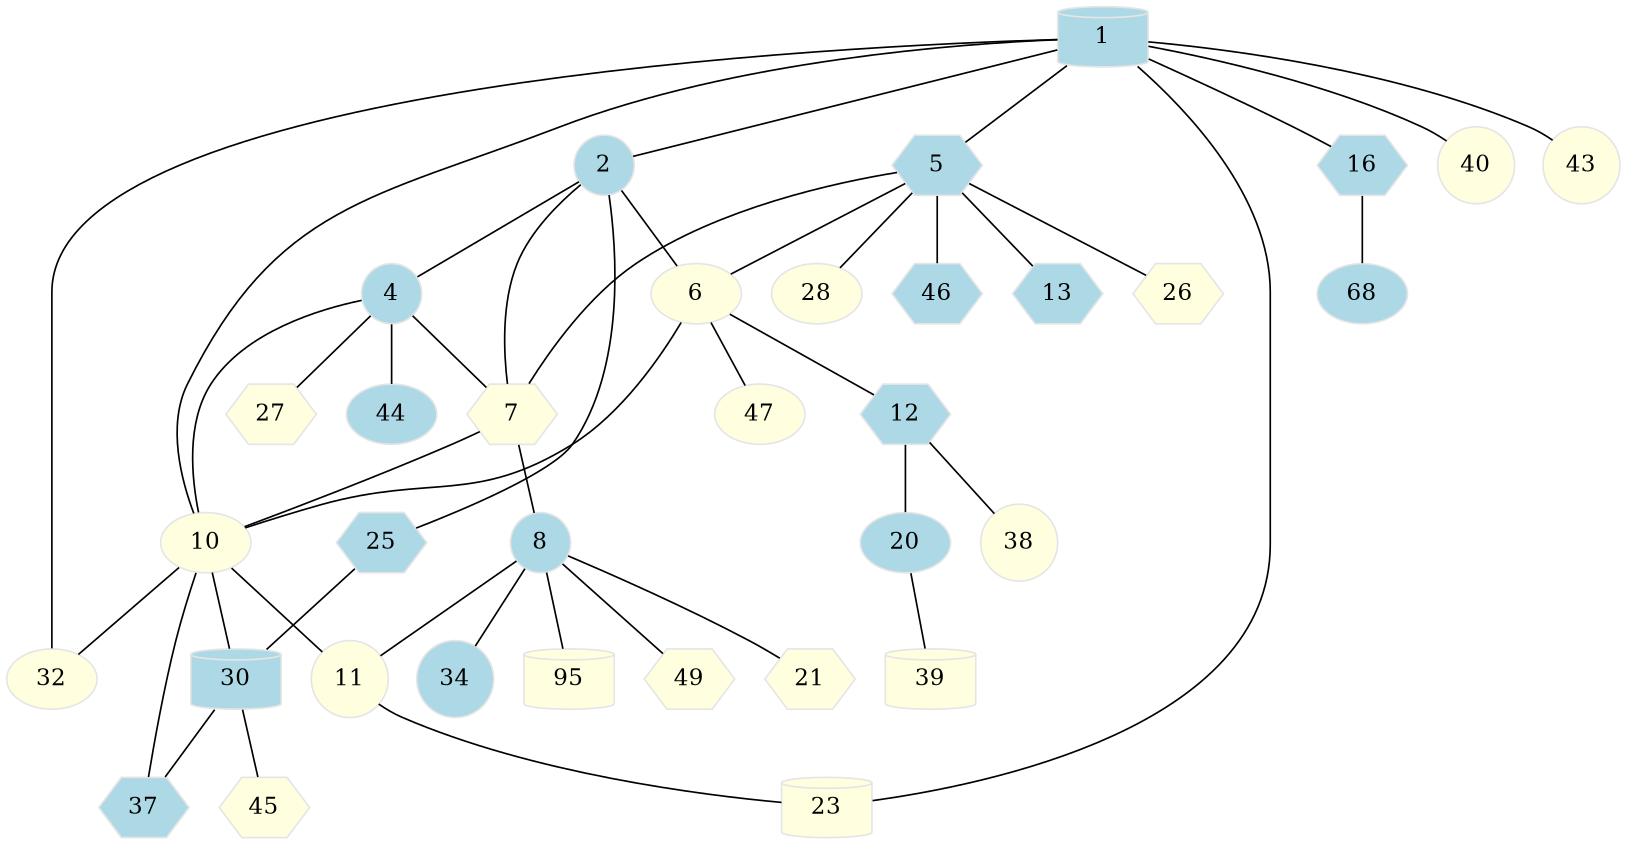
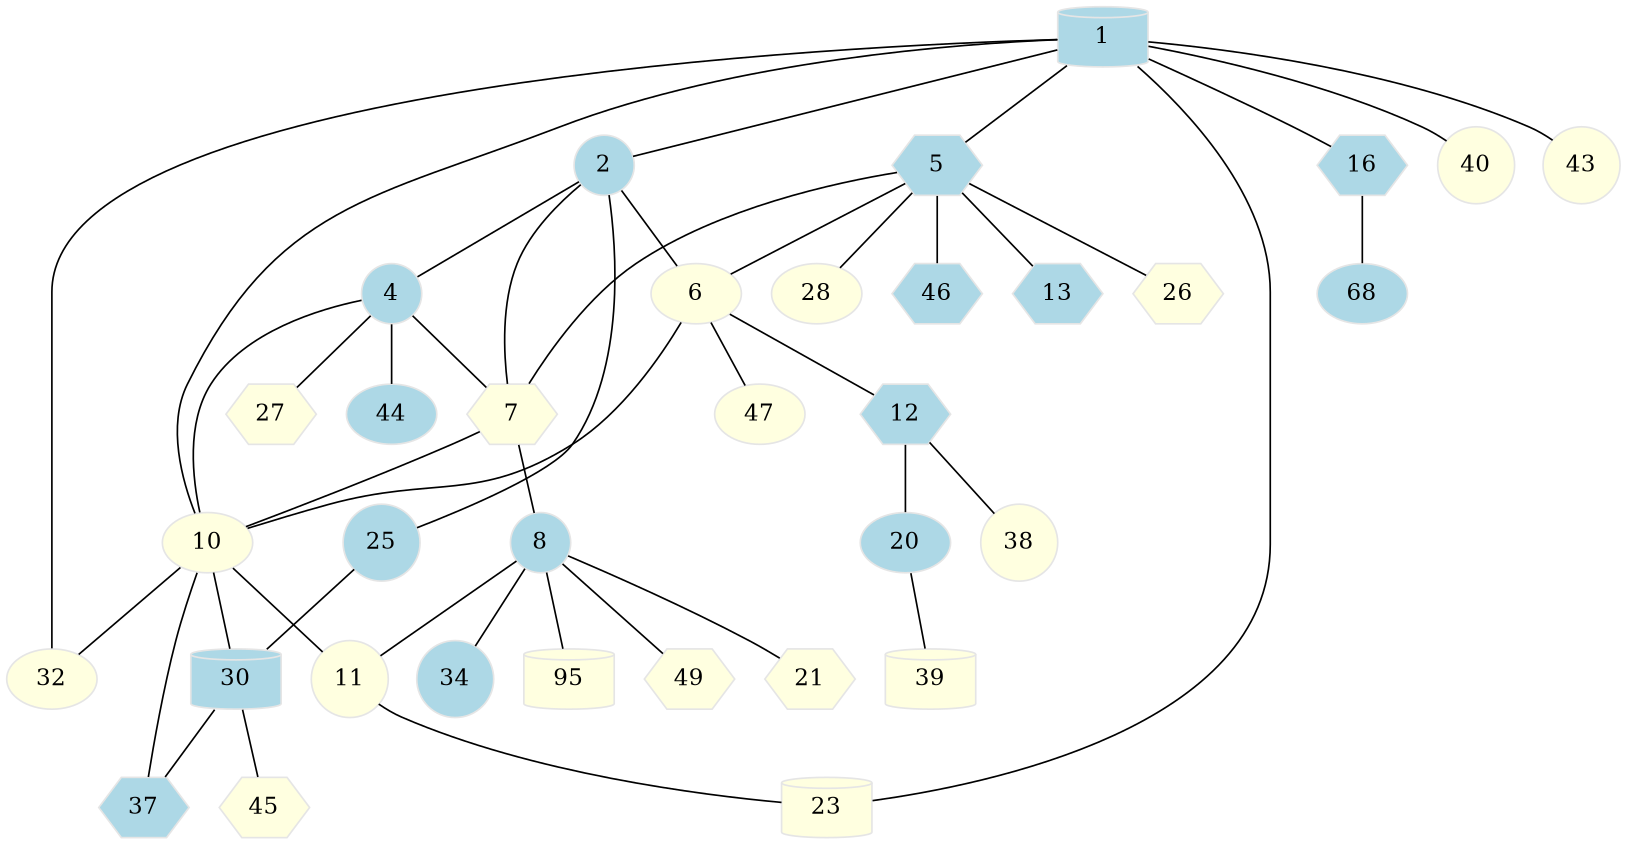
node "25": shape hexagon -> circle
